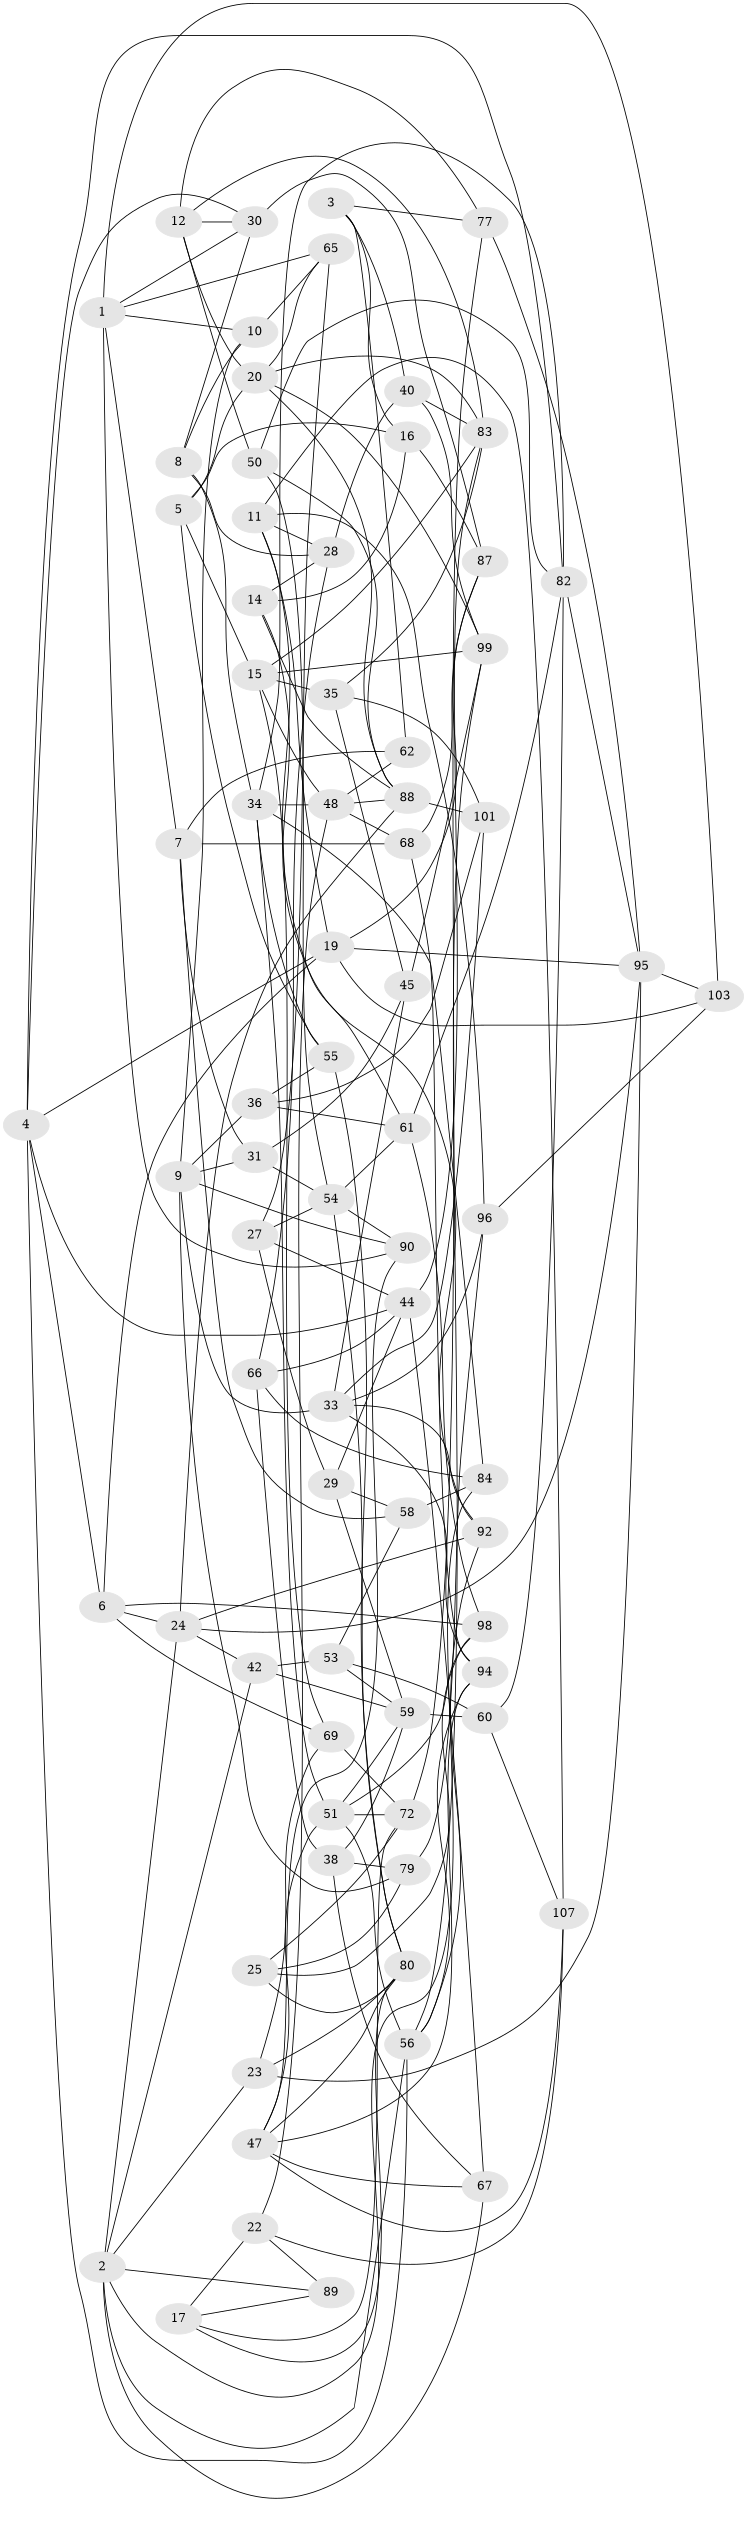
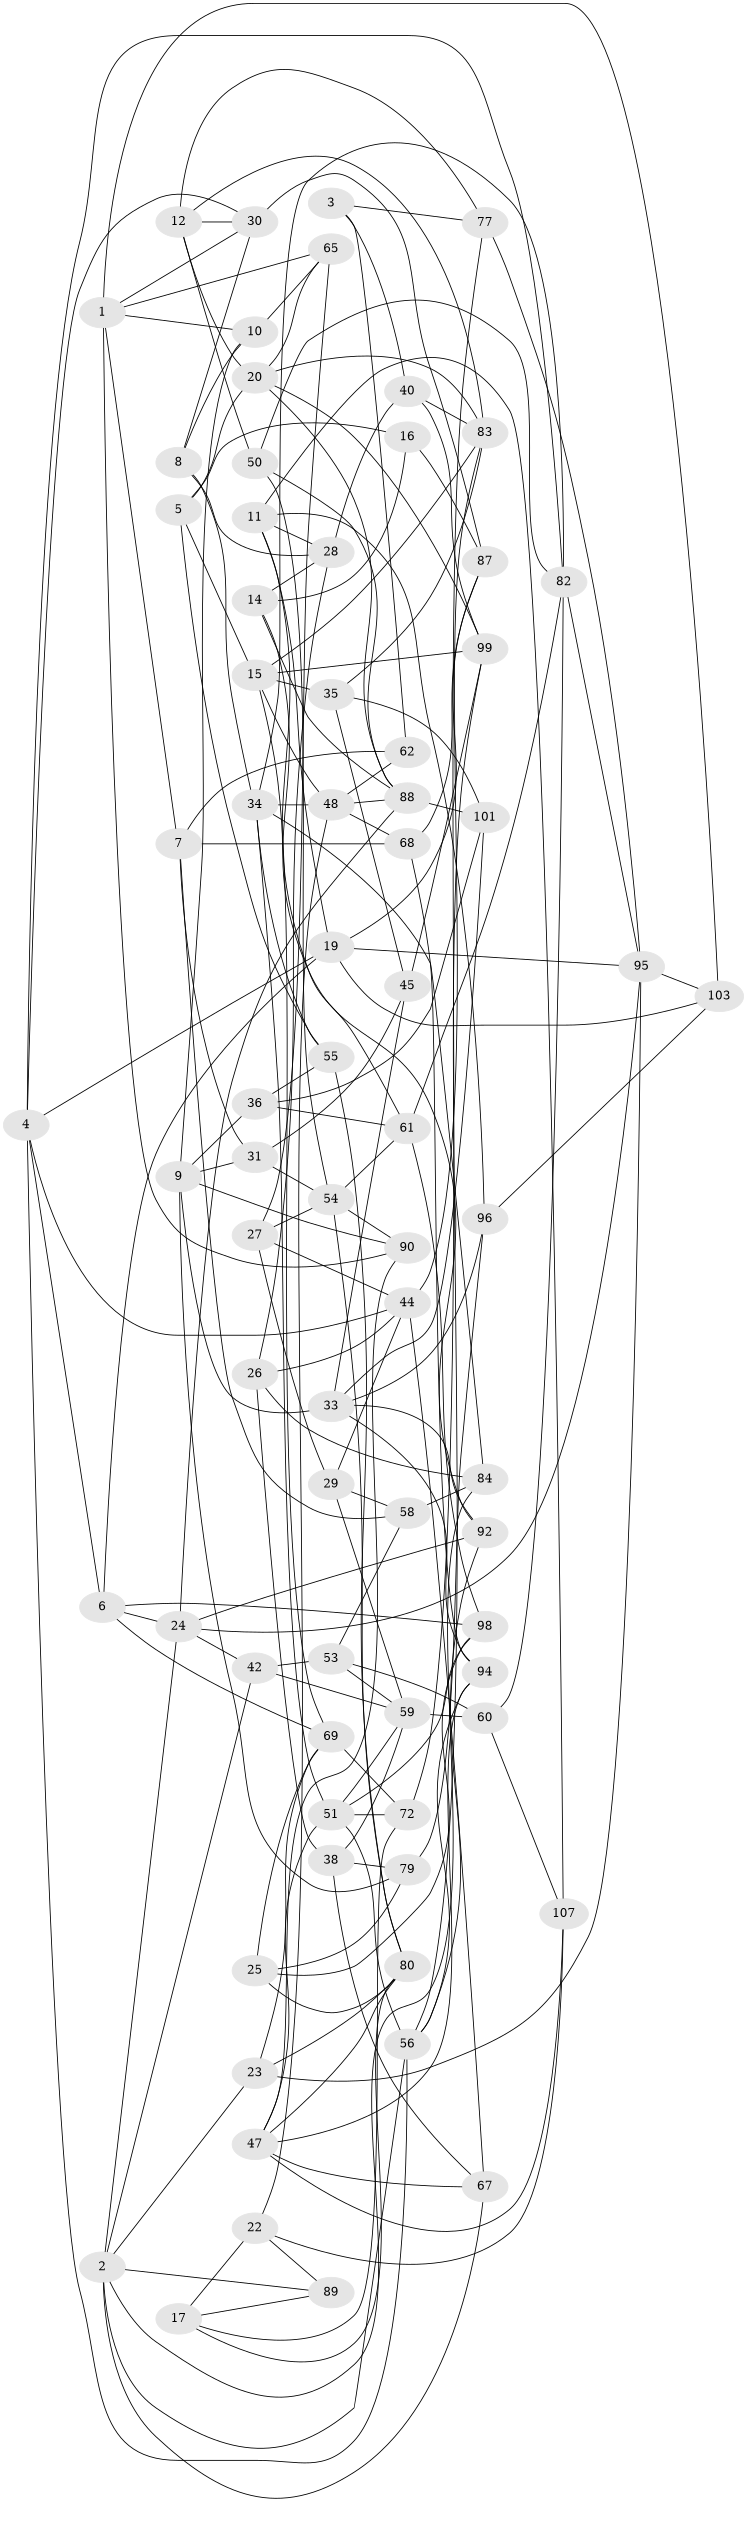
edge "3" -- "16": removed
node "66": label "66" -> "26"
edge "72" -- "25": now "69" -- "25"
